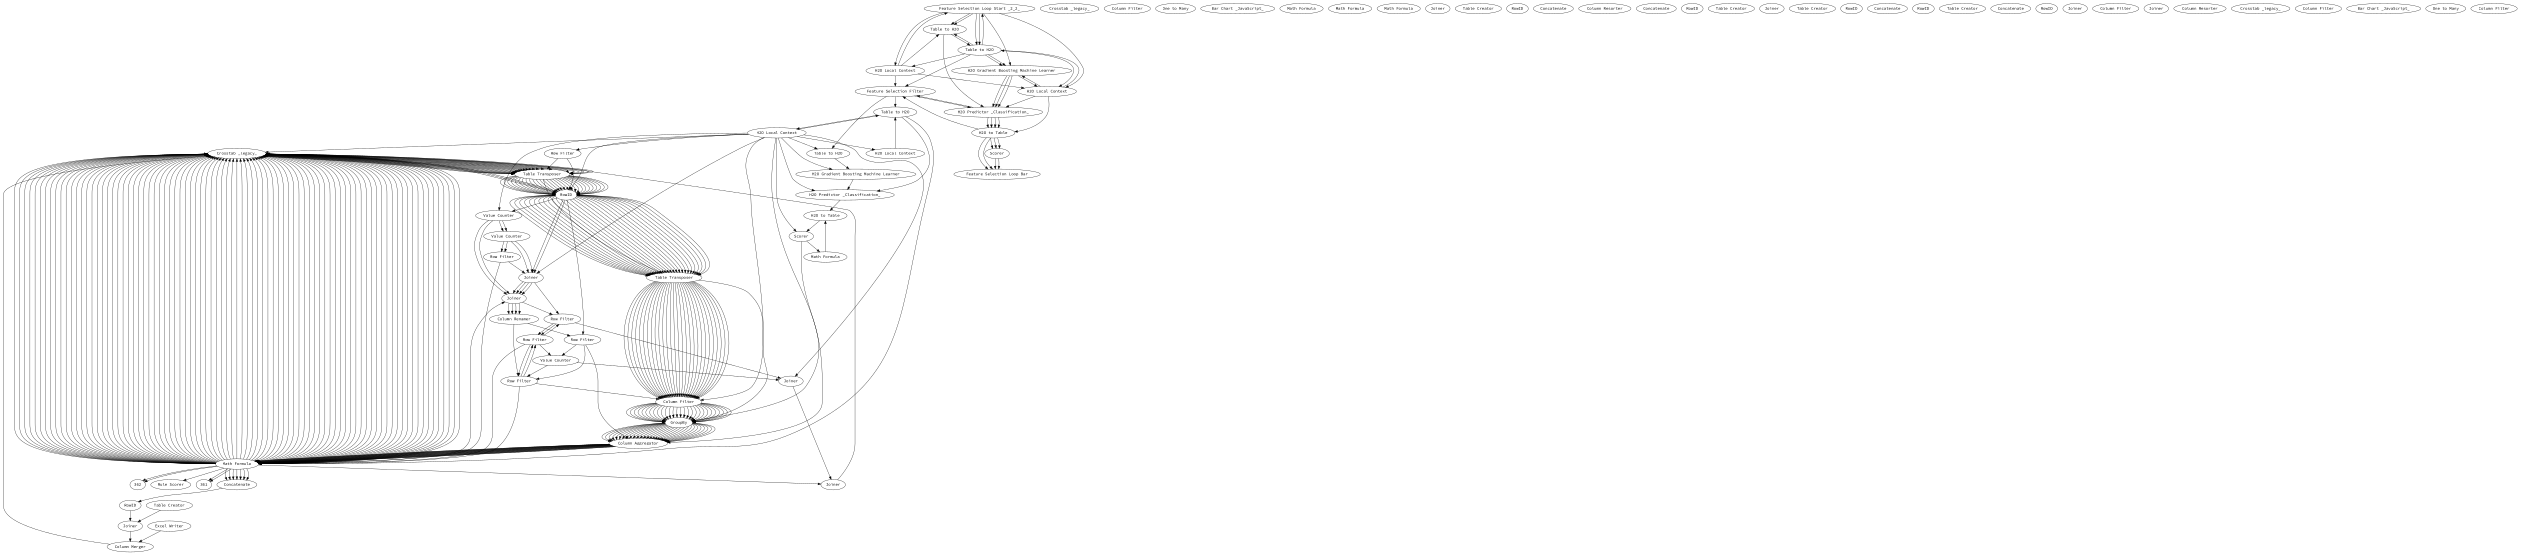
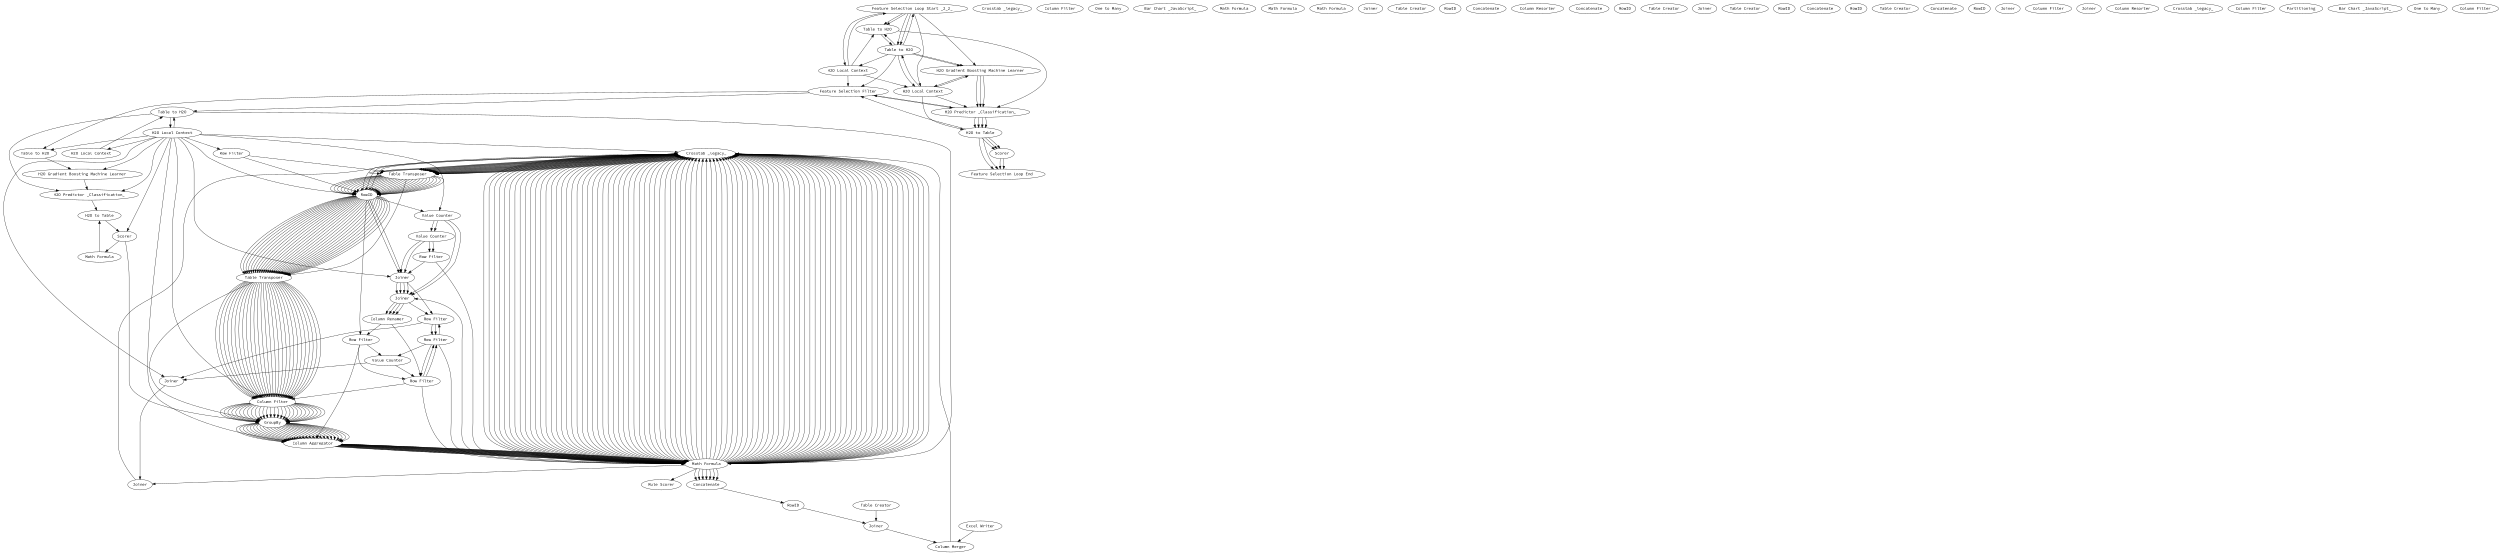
node "Partitioning": added
node "Feature Selection Loop Bar": label "Feature Selection Loop Bar" -> "Feature Selection Loop End"
node "362": removed
node "361": removed
